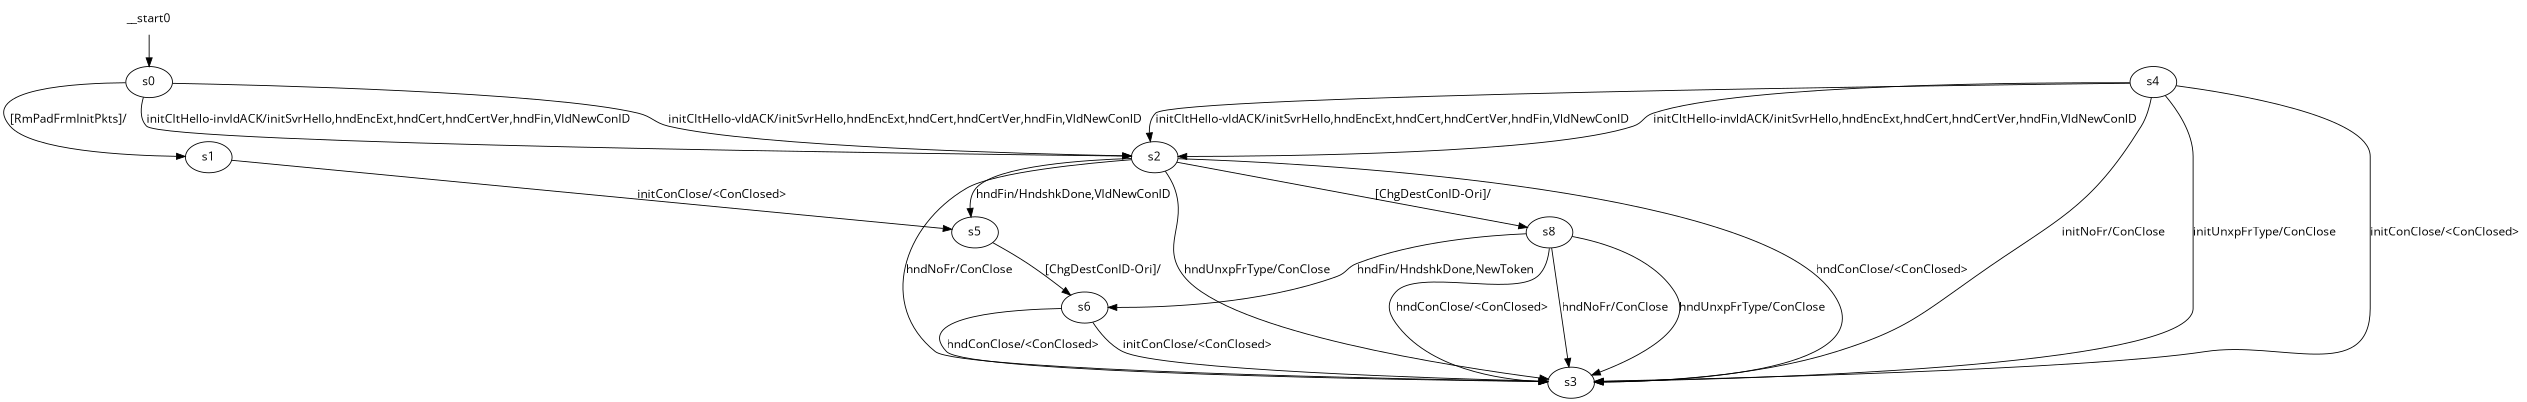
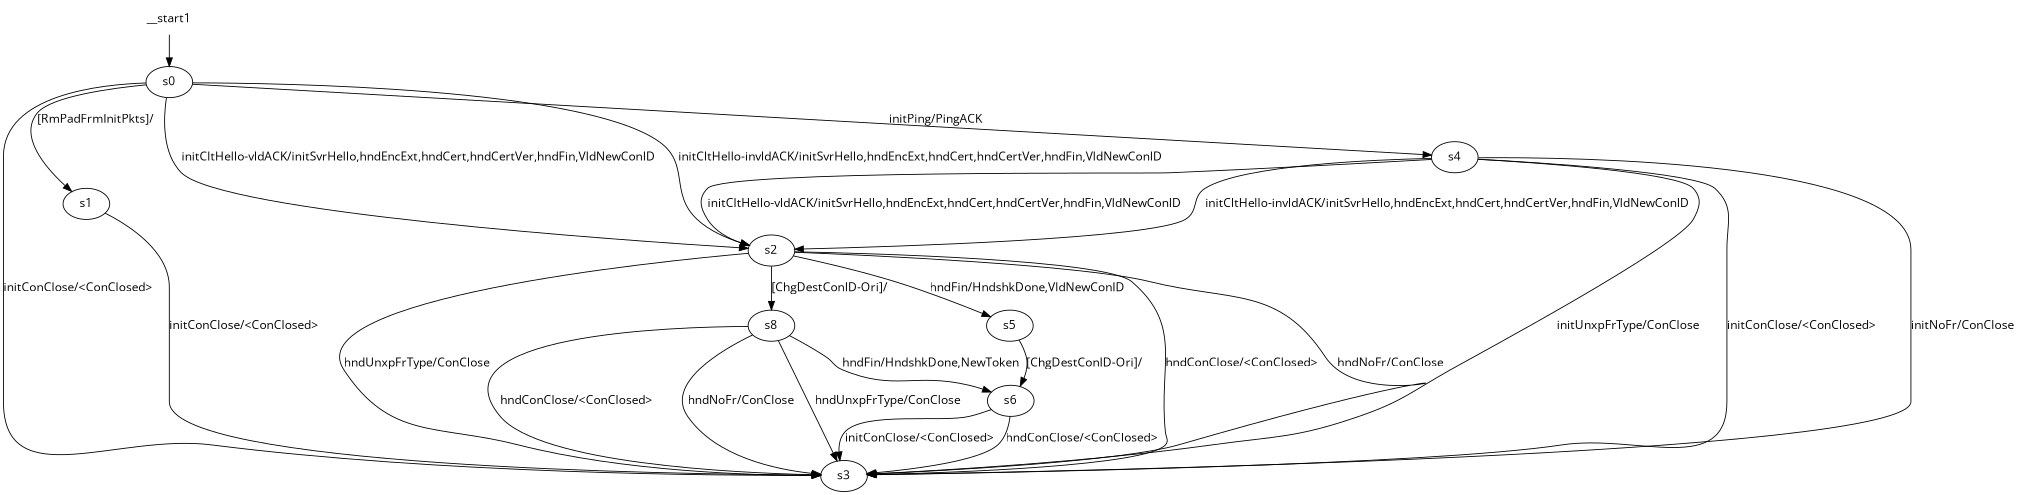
node "__start0": label "__start0" -> "__start1"
edge "s0" -> "s4": added, label "initPing/PingACK"
edge "s1" -> "s5": now "s1" -> "s3"
edge "s0" -> "s3": added, label "initConClose/<ConClosed>"
